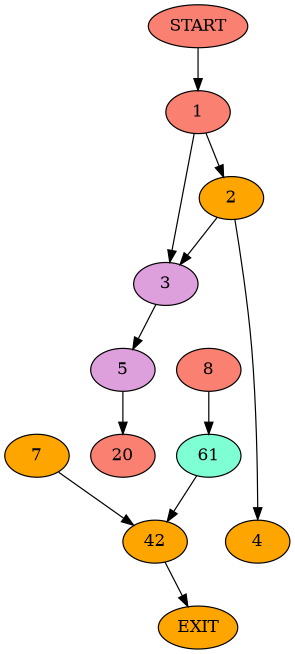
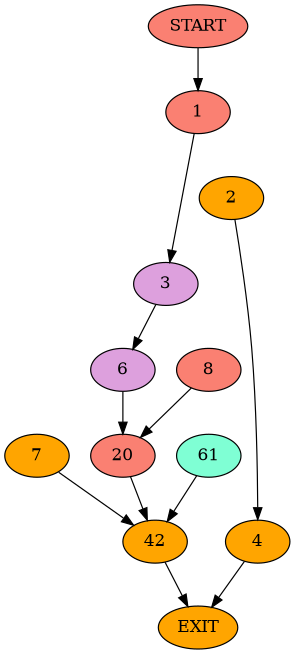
edge "1" -> "2": removed
edge "2" -> "3": removed
node "5": label "5" -> "6"
edge "8" -> "61": now "8" -> "20"
edge "20" -> "42": added
edge "4" -> "EXIT": added
